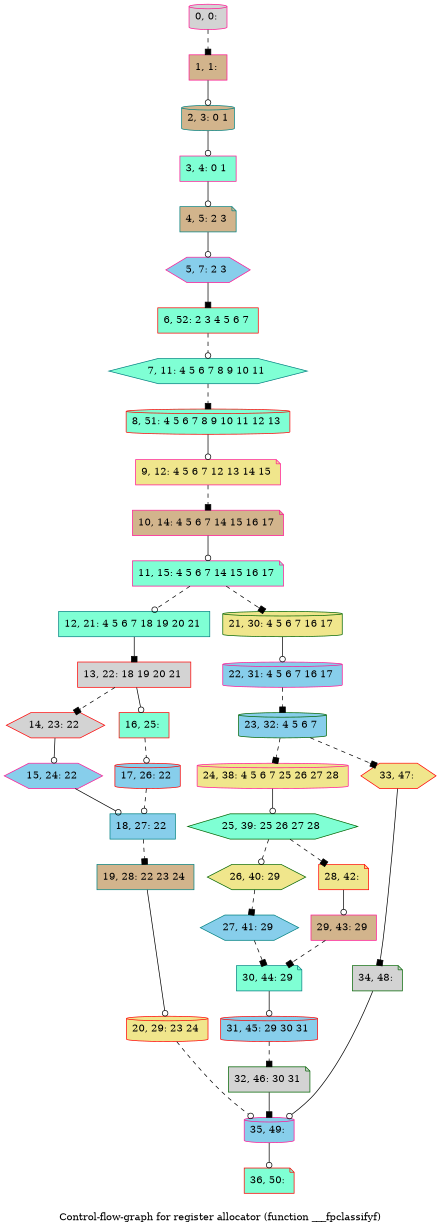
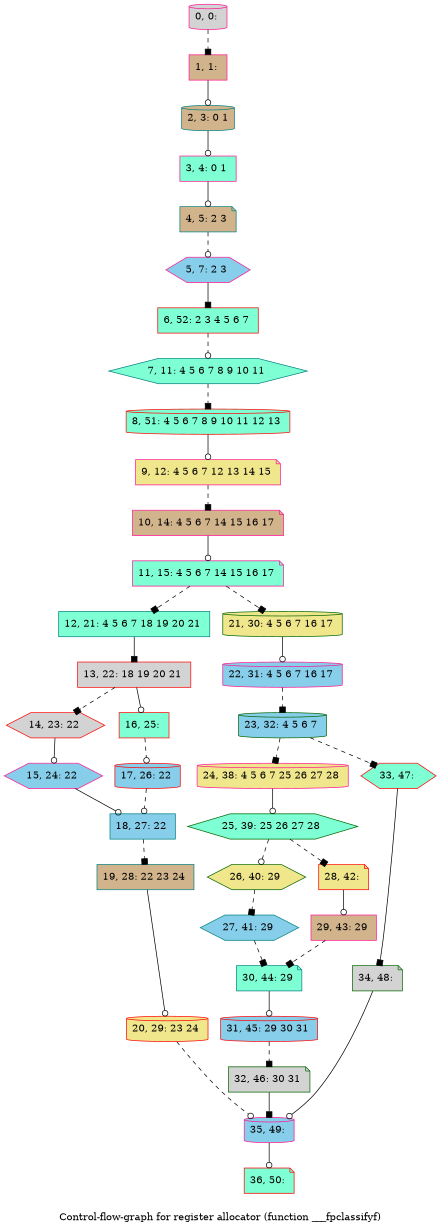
edge "4, 5: 2 3" -> "5, 7: 2 3": style solid -> dashed
edge "11, 15: 4 5 6 7 14 15 16 17" -> "12, 21: 4 5 6 7 18 19 20 21": arrowhead odot -> box
node "33, 47:": fillcolor khaki -> aquamarine
